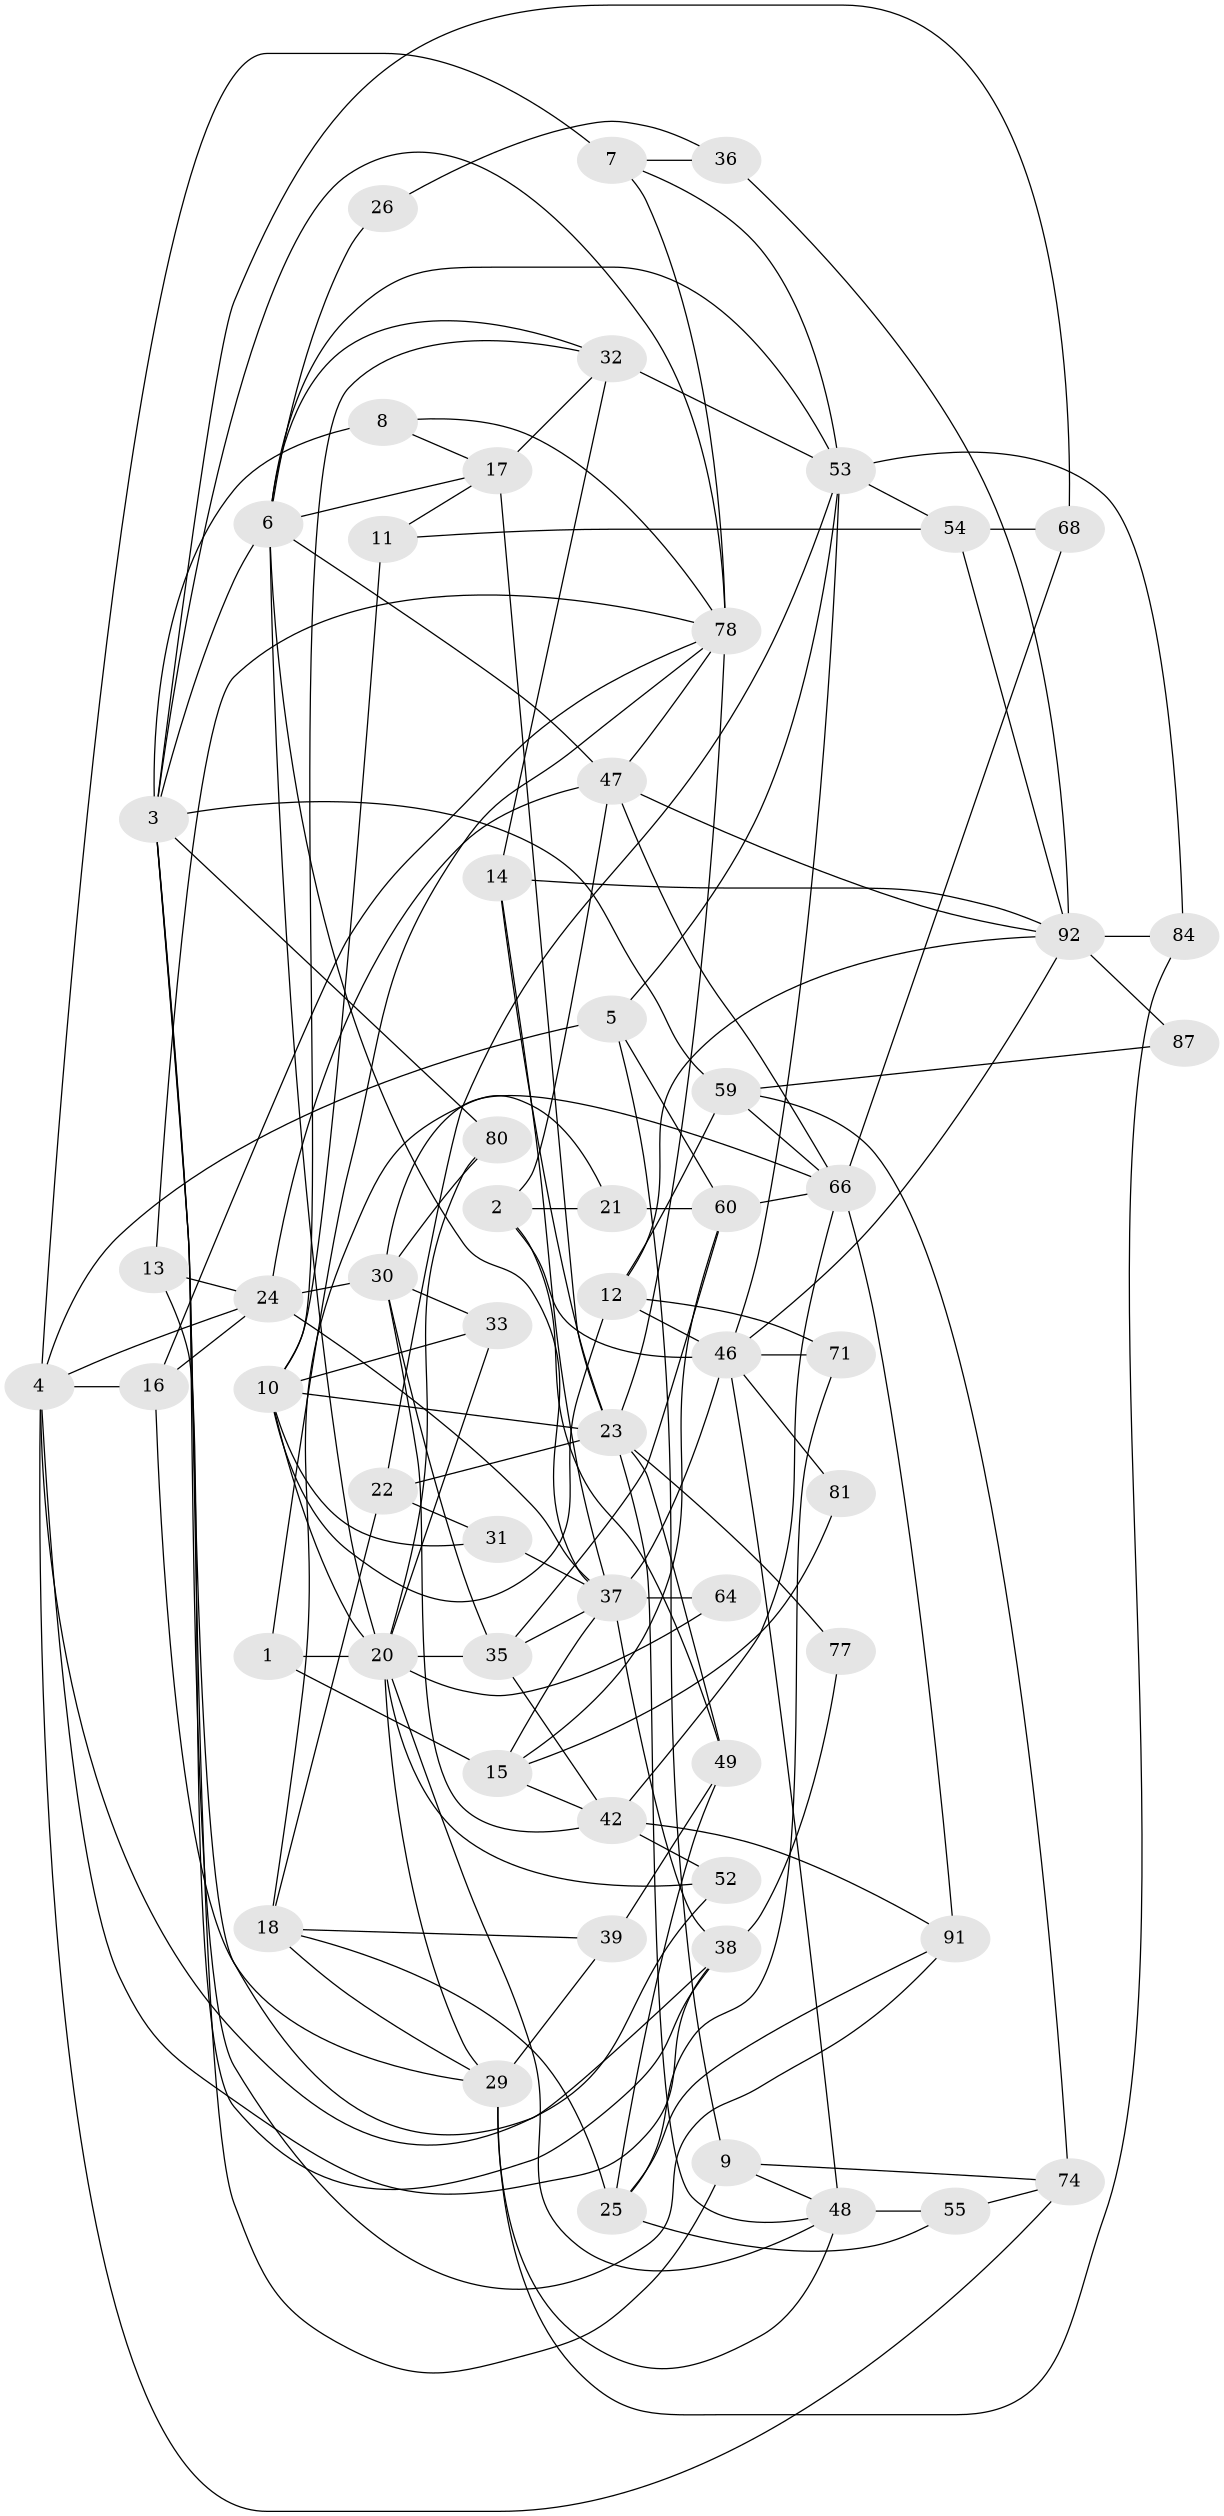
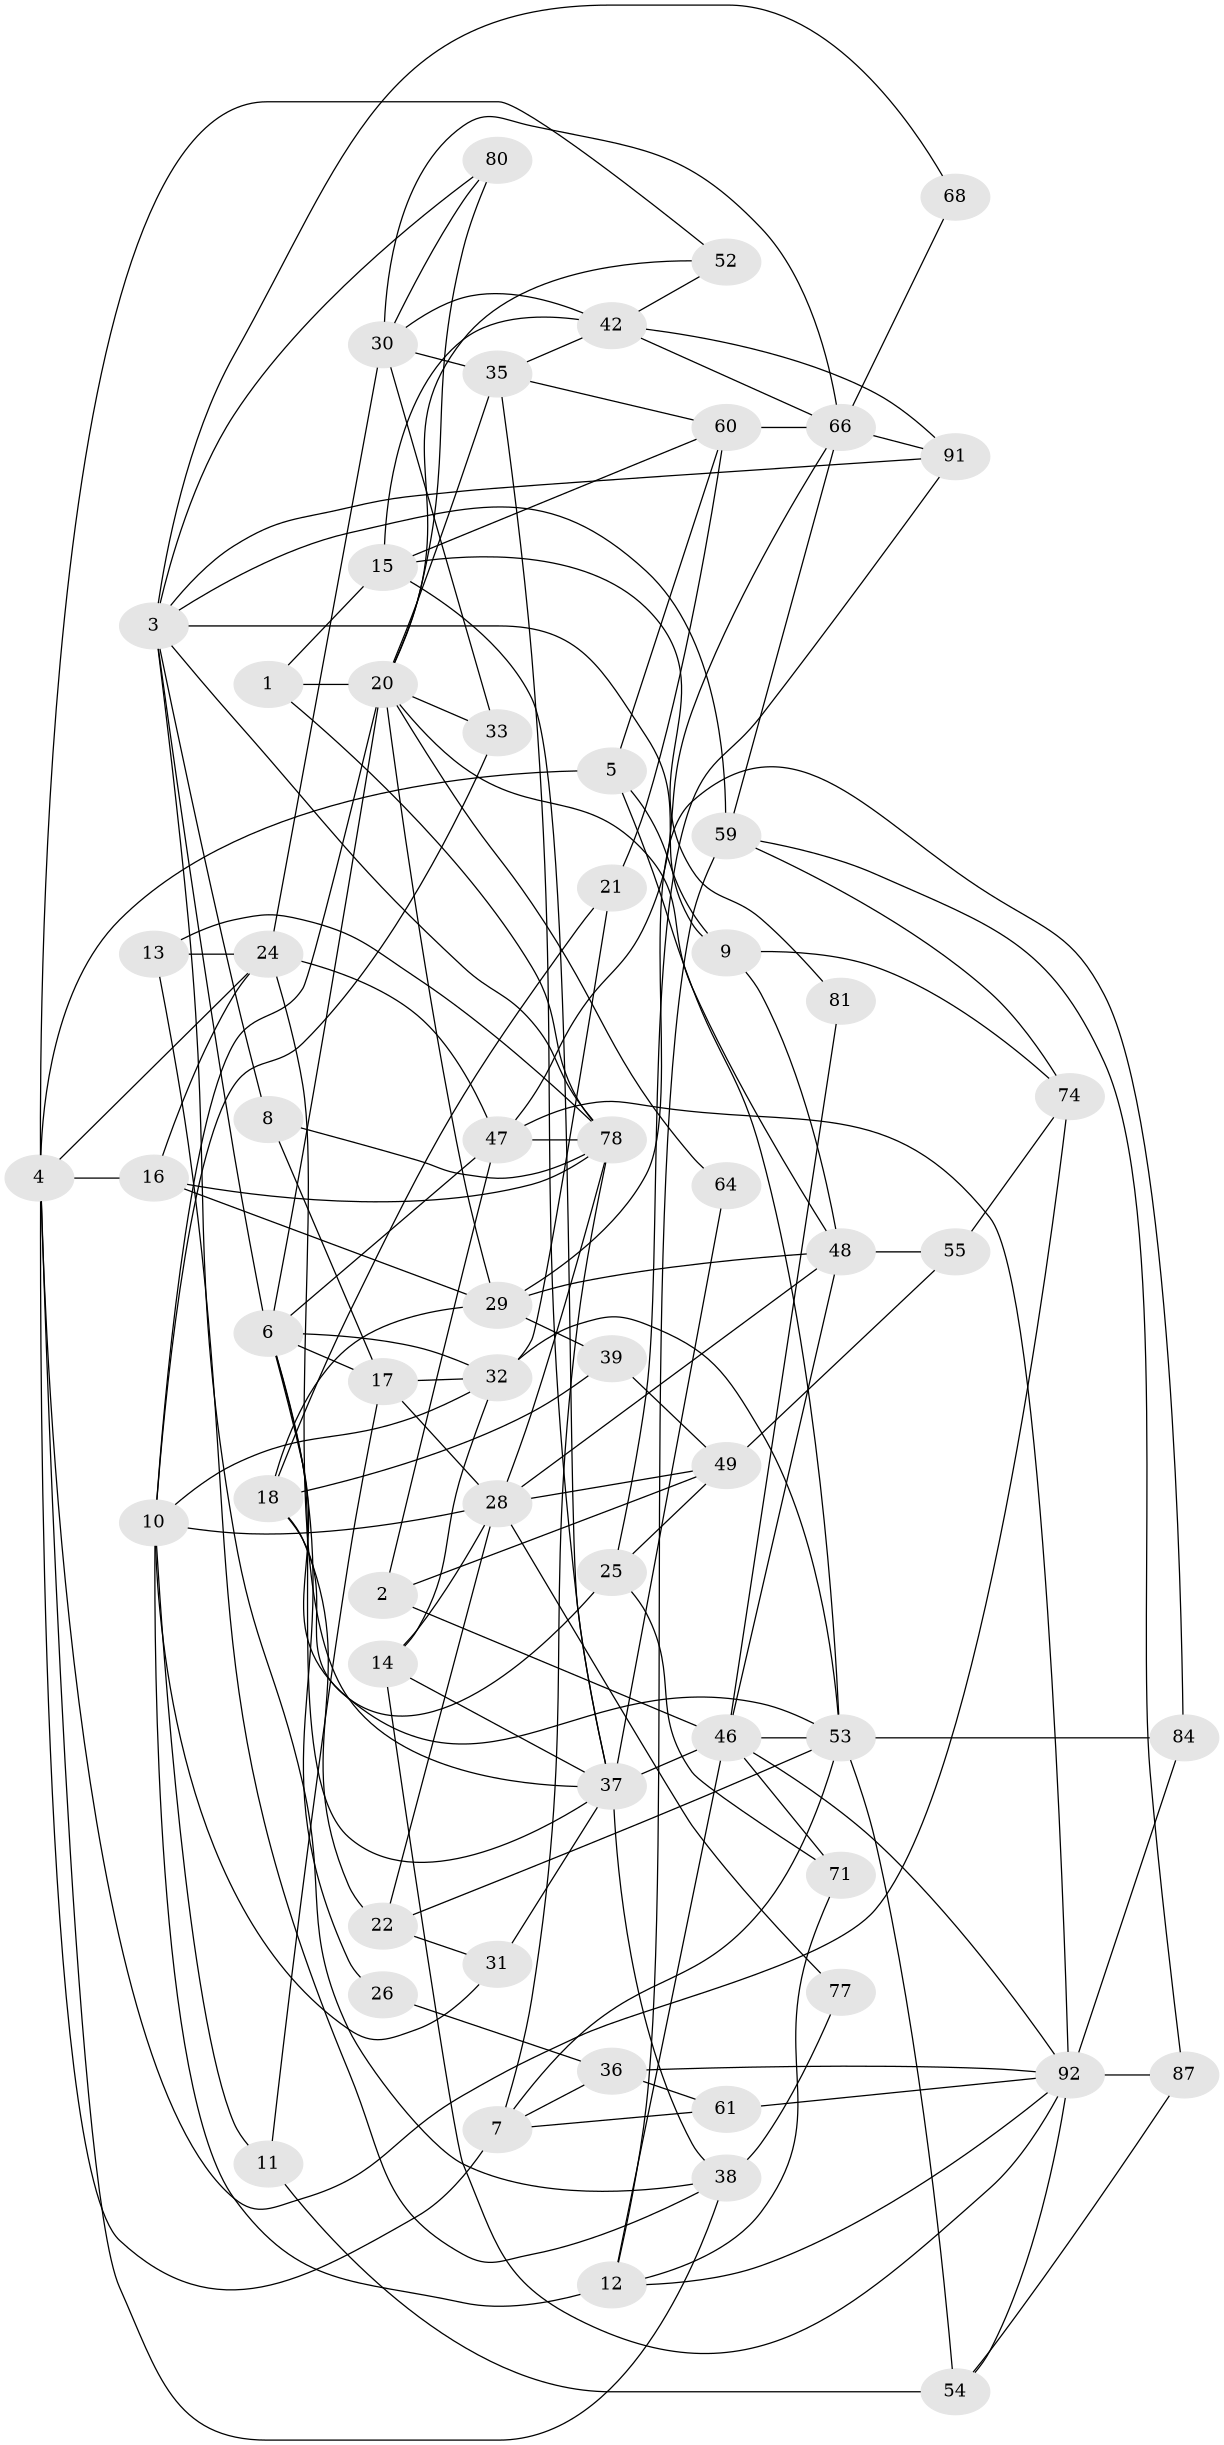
edge "54" -- "68": now "54" -- "87"
edge "2" -- "21": now "32" -- "21"
node "23": label "23" -> "28"
node "61": added
edge "25" -- "55": now "49" -- "55"
